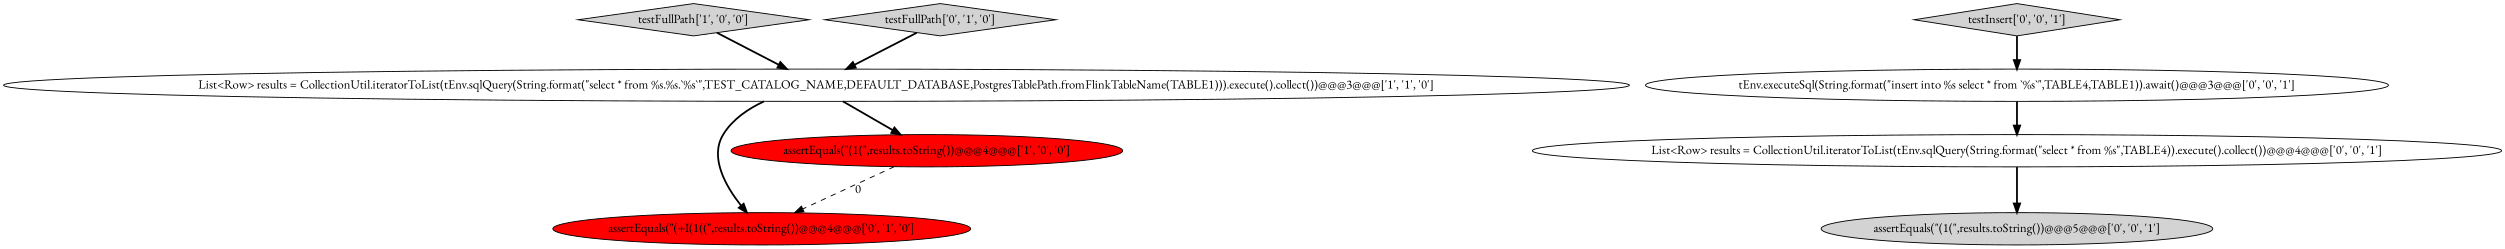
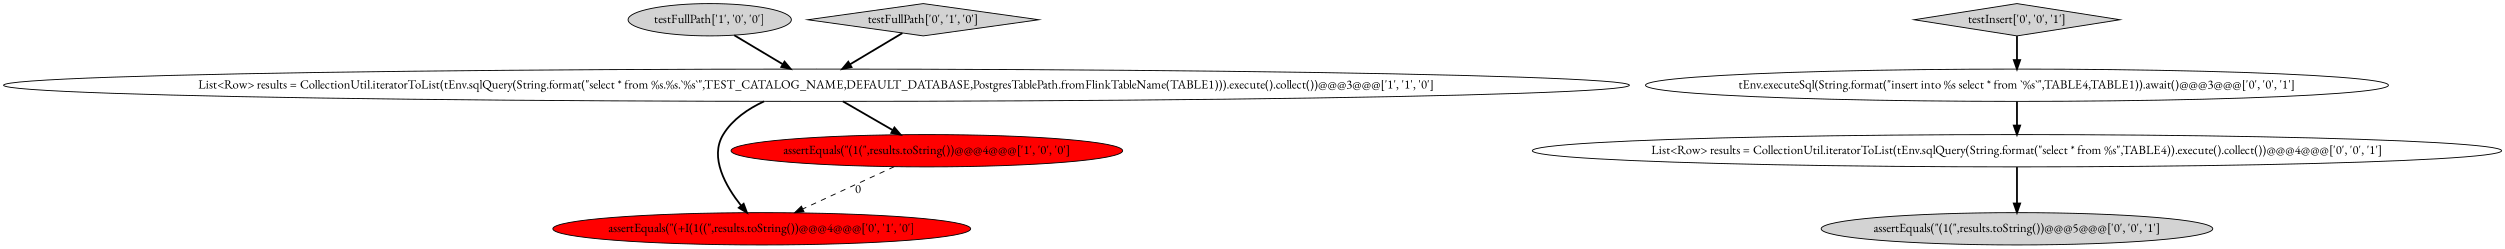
node "testFullPath['1', '0', '0']": shape diamond -> ellipse
